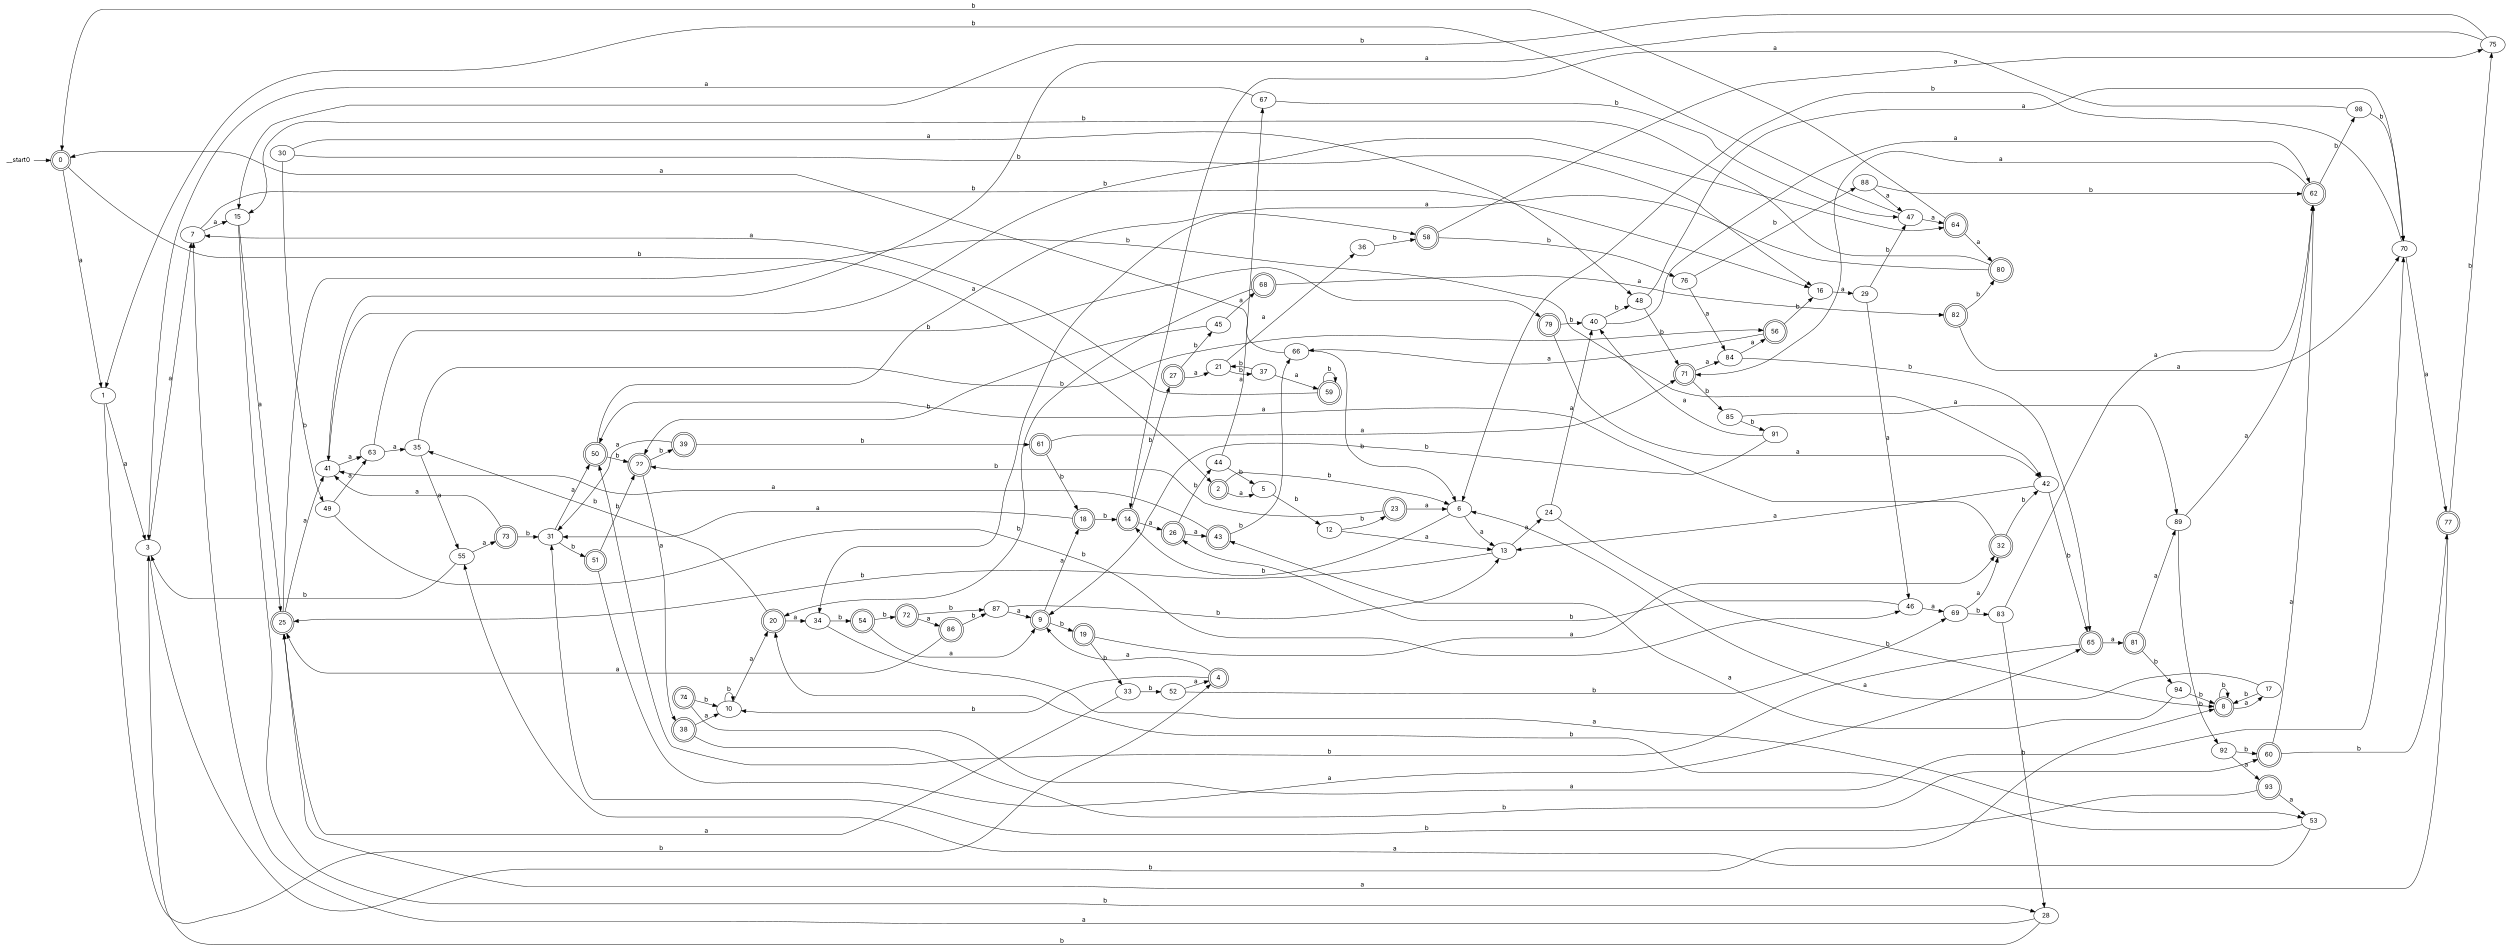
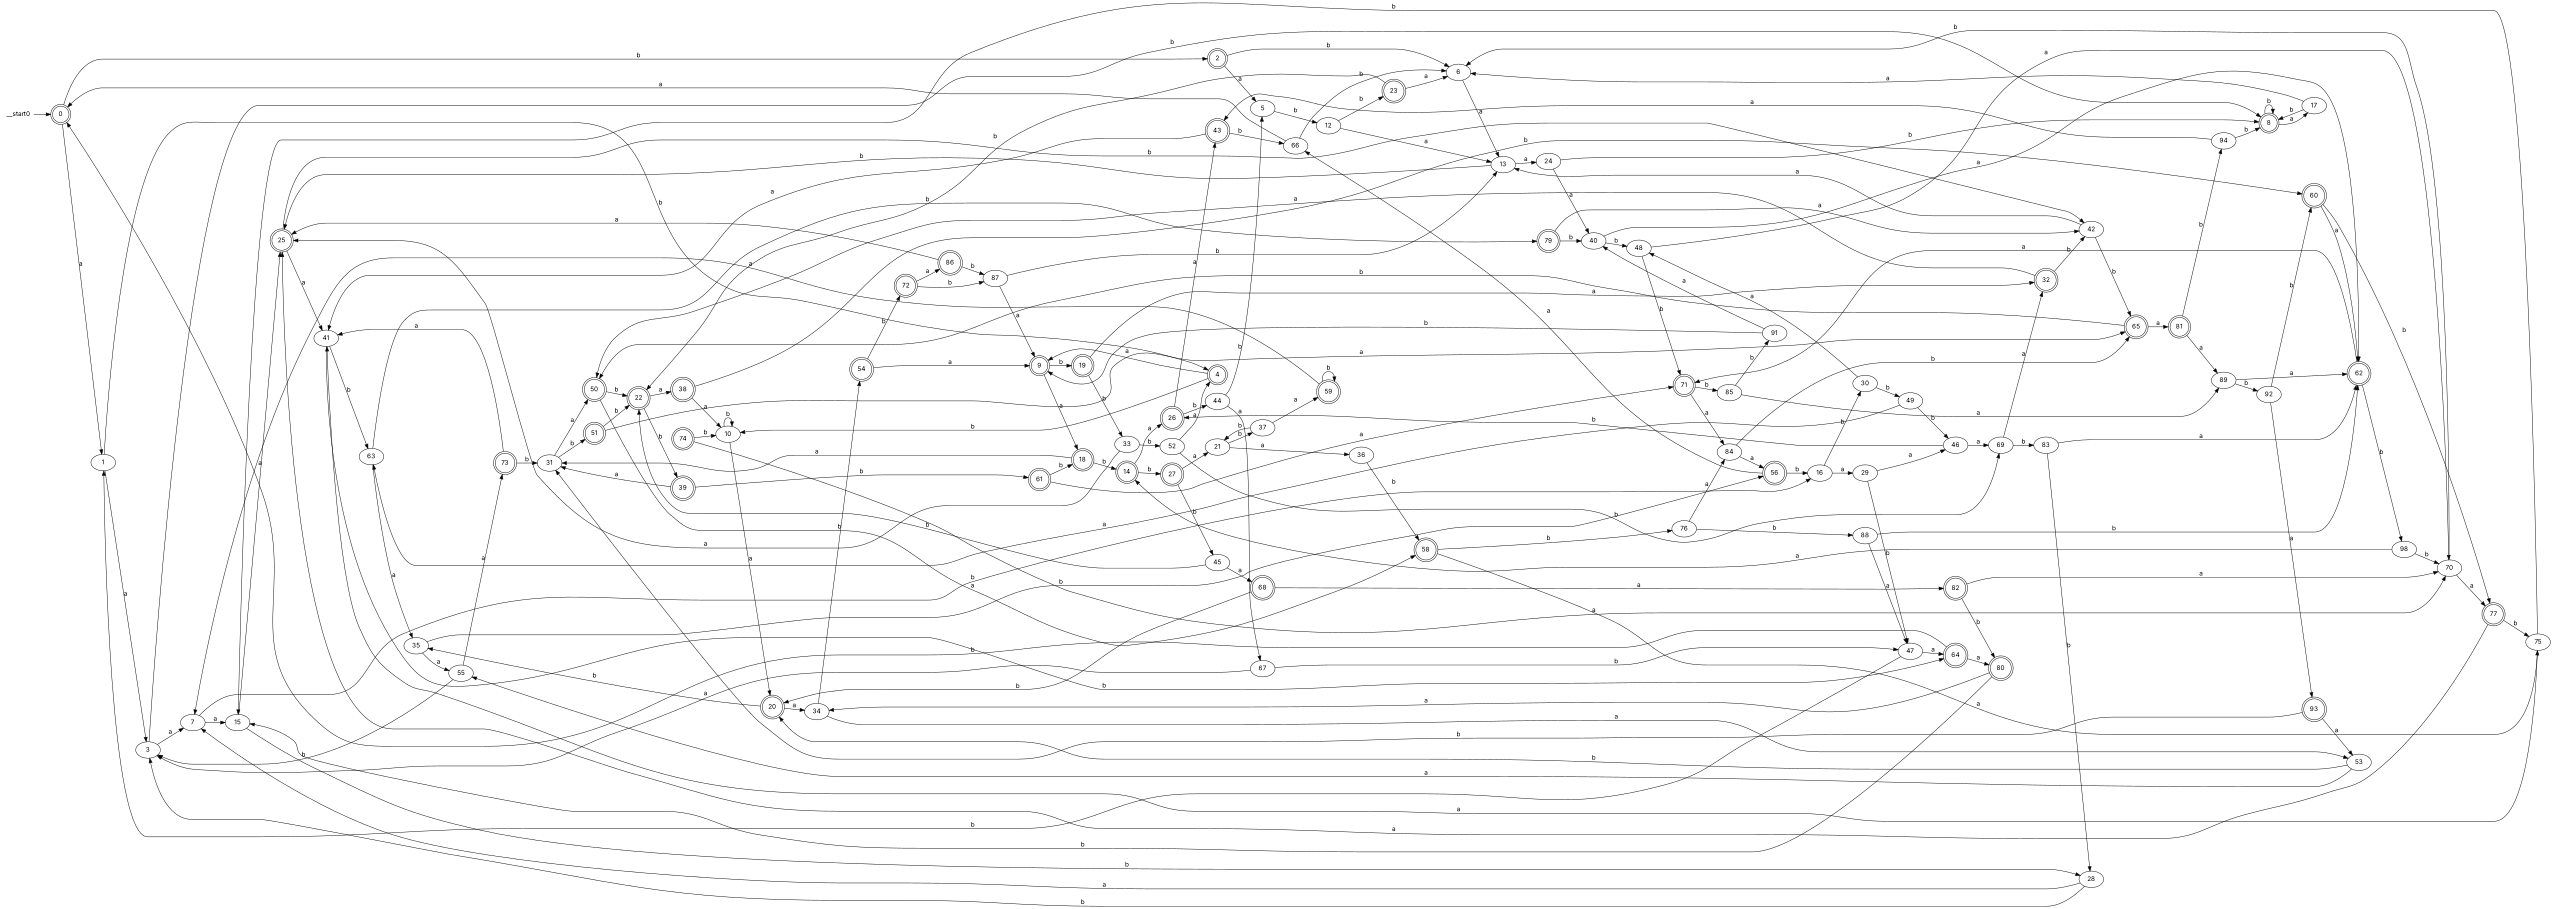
edge "30" -> "16": reversed
edge "41" -> "63": label "a" -> "b"
edge "6" -> "14": removed, label "b"
